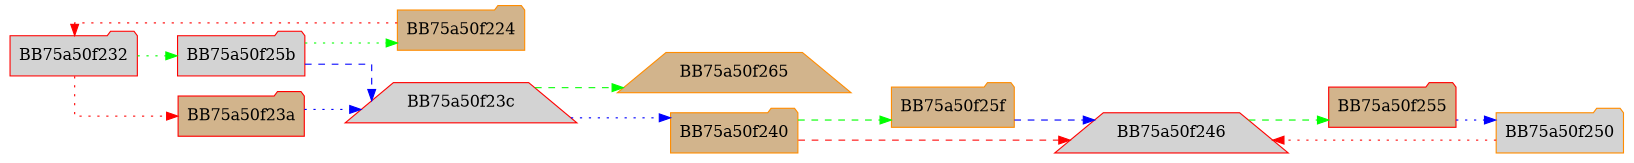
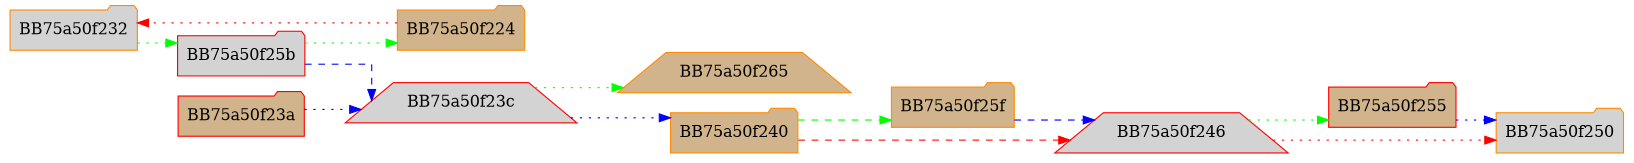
node "BB75a50f232": color red -> darkorange
edge "BB75a50f23c" -> "BB75a50f265": style dashed -> dotted
edge "BB75a50f232" -> "BB75a50f23a": removed
edge "BB75a50f246" -> "BB75a50f255": style dashed -> dotted
edge "BB75a50f250" -> "BB75a50f246": reversed
